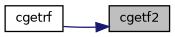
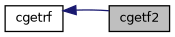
edge "cgetrf" -> "cgetf2": reversed
